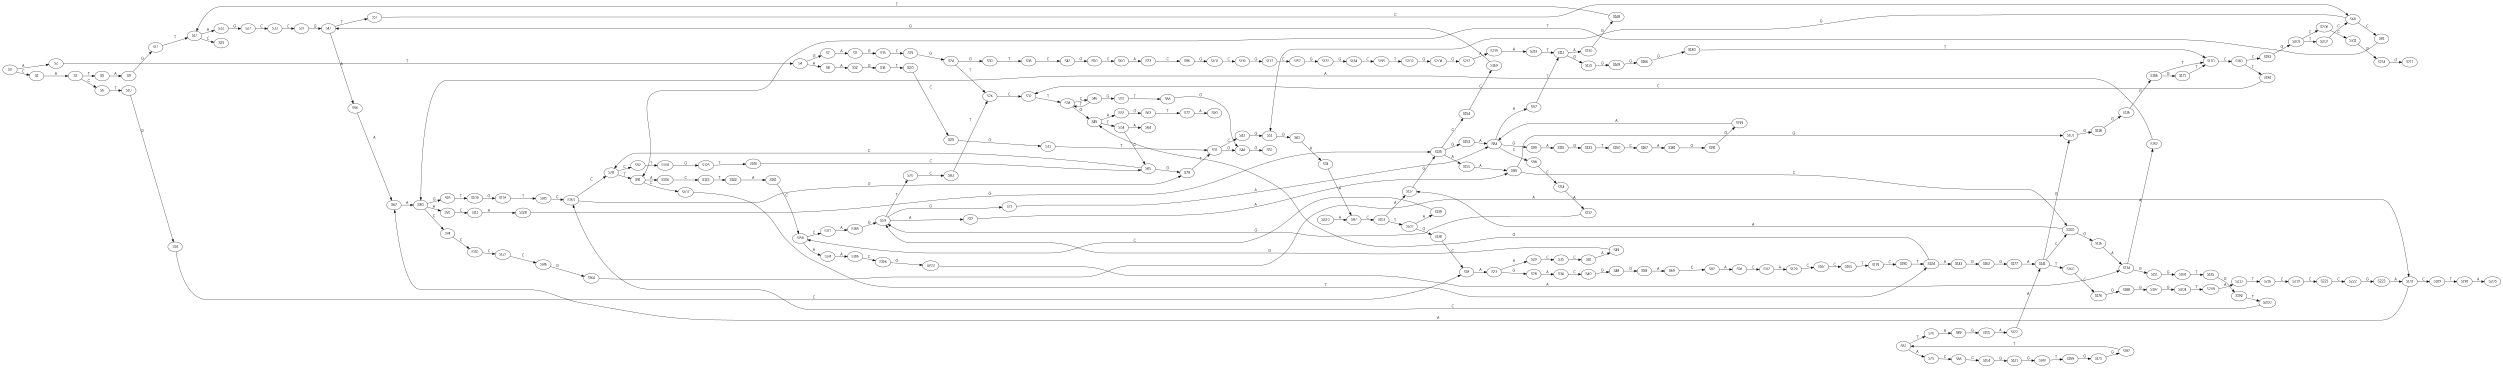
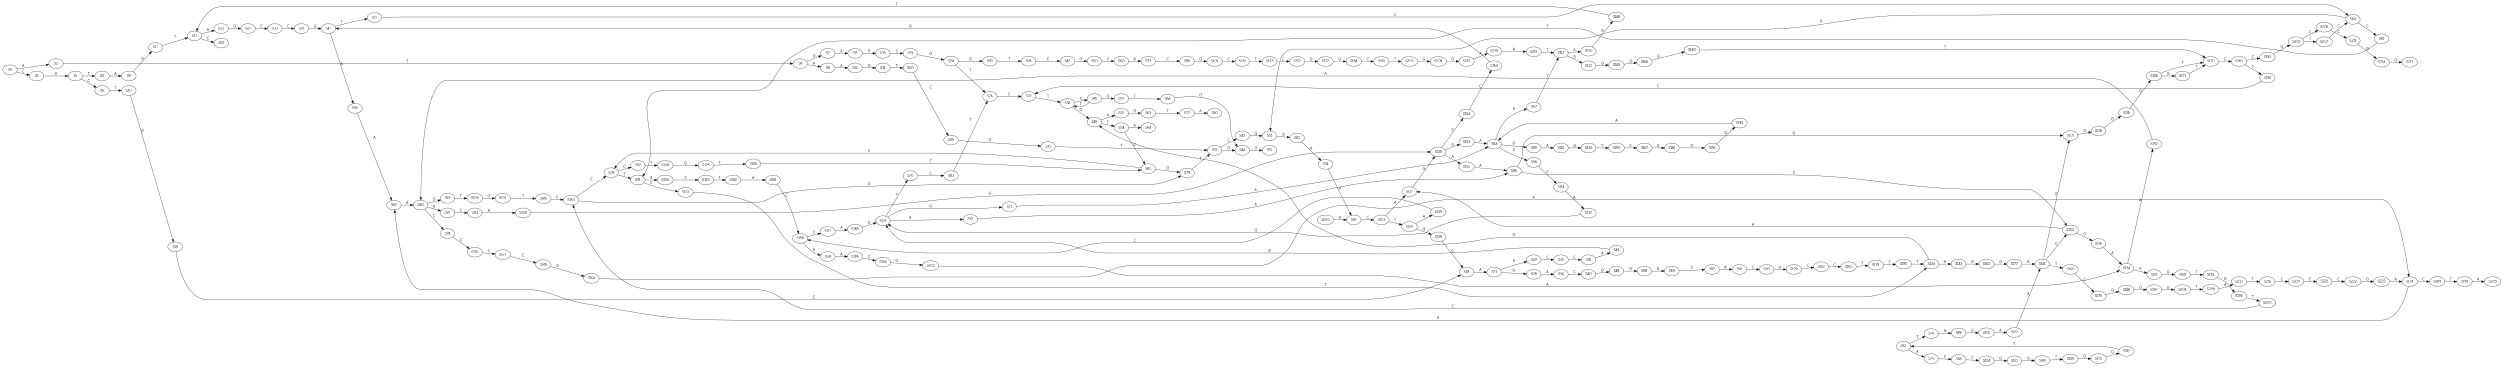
edge "S119" -> "S137": label "G" -> "T"
